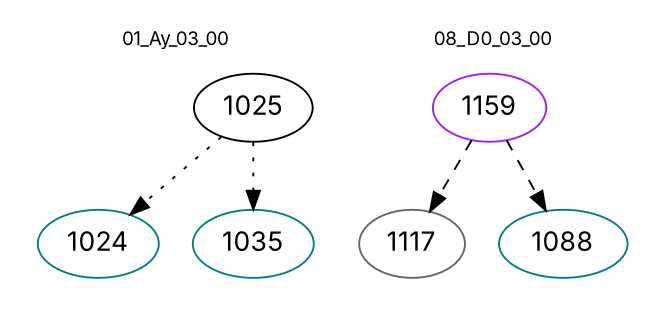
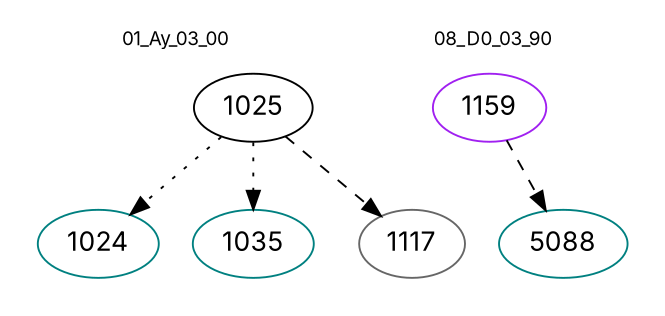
cluster "08_D0_03_00": label "08_D0_03_00" -> "08_D0_03_90"
edge "1159" -> "1117": now "1025" -> "1117"
node "1088": label "1088" -> "5088"
